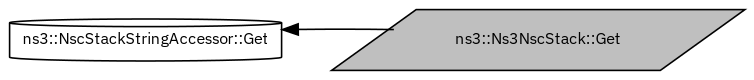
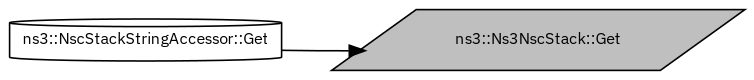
edge "ns3::Ns3NscStack::Get" -> "ns3::NscStackStringAccessor::Get": reversed
